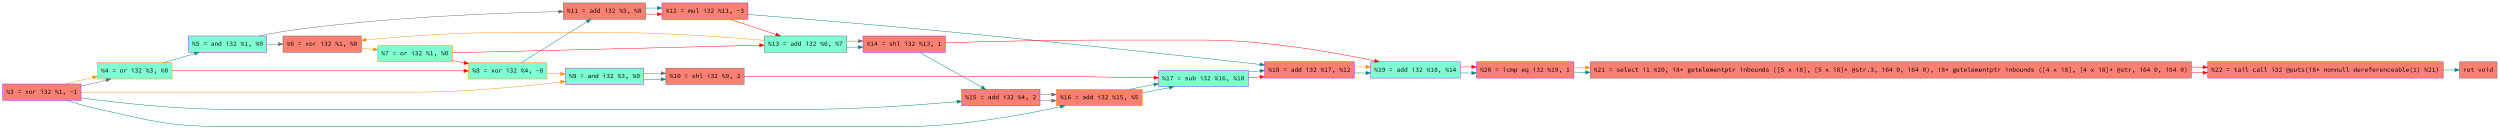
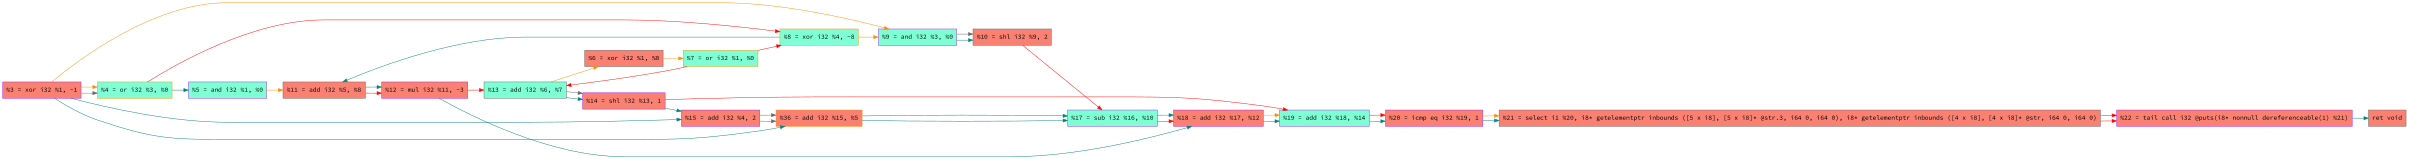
edge "%5 = and i32 %1, %0" -> "%11 = add i32 %5, %8": color gray40 -> darkorange
edge "%5 = and i32 %1, %0" -> "%6 = xor i32 %1, %0": removed
node "%16 = add i32 %15, %5": label "%16 = add i32 %15, %5" -> "%36 = add i32 %15, %5"
